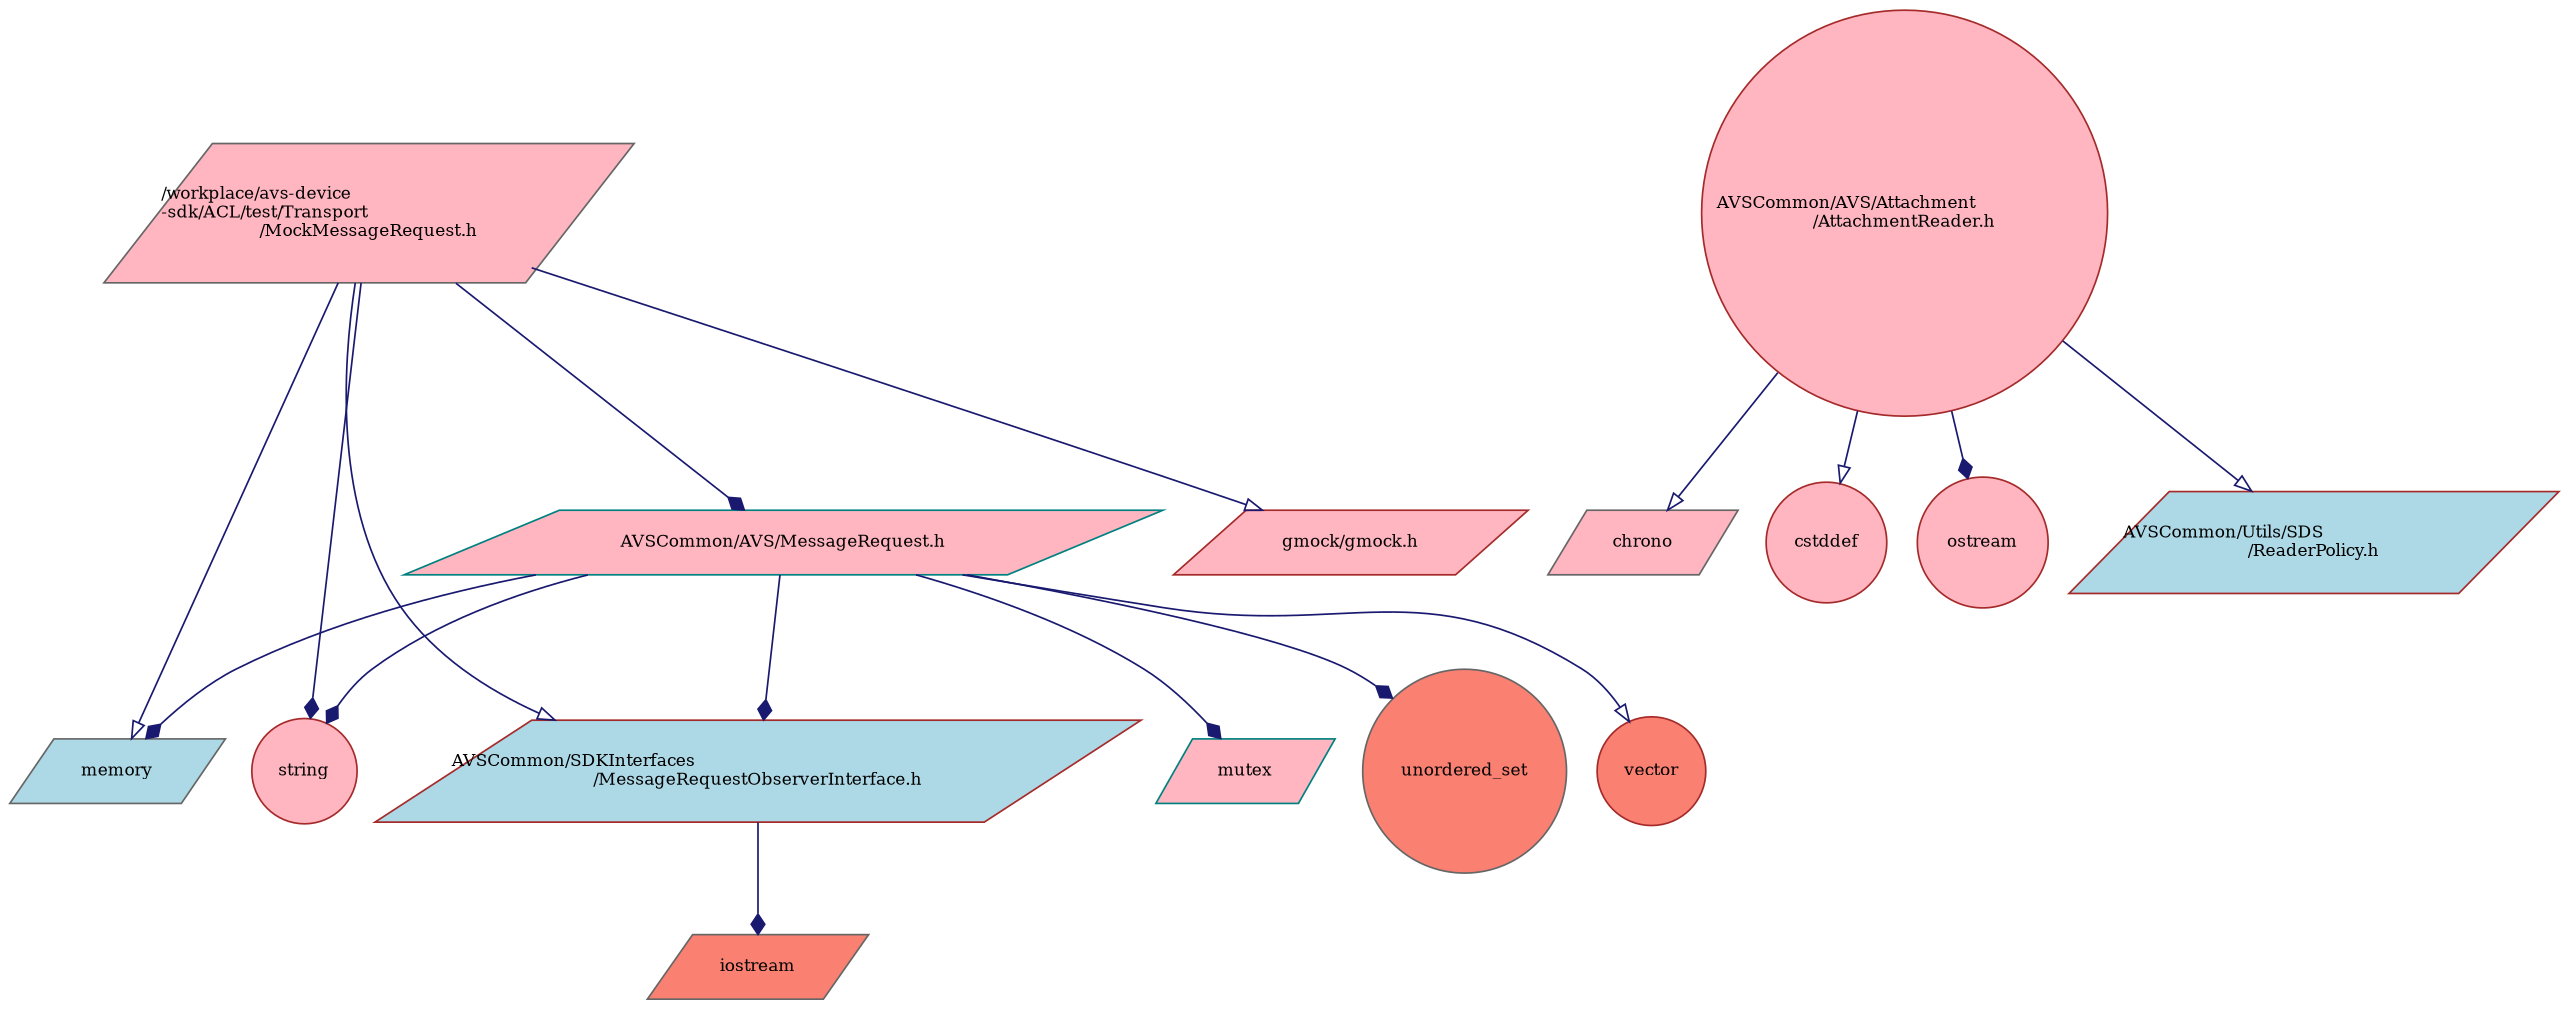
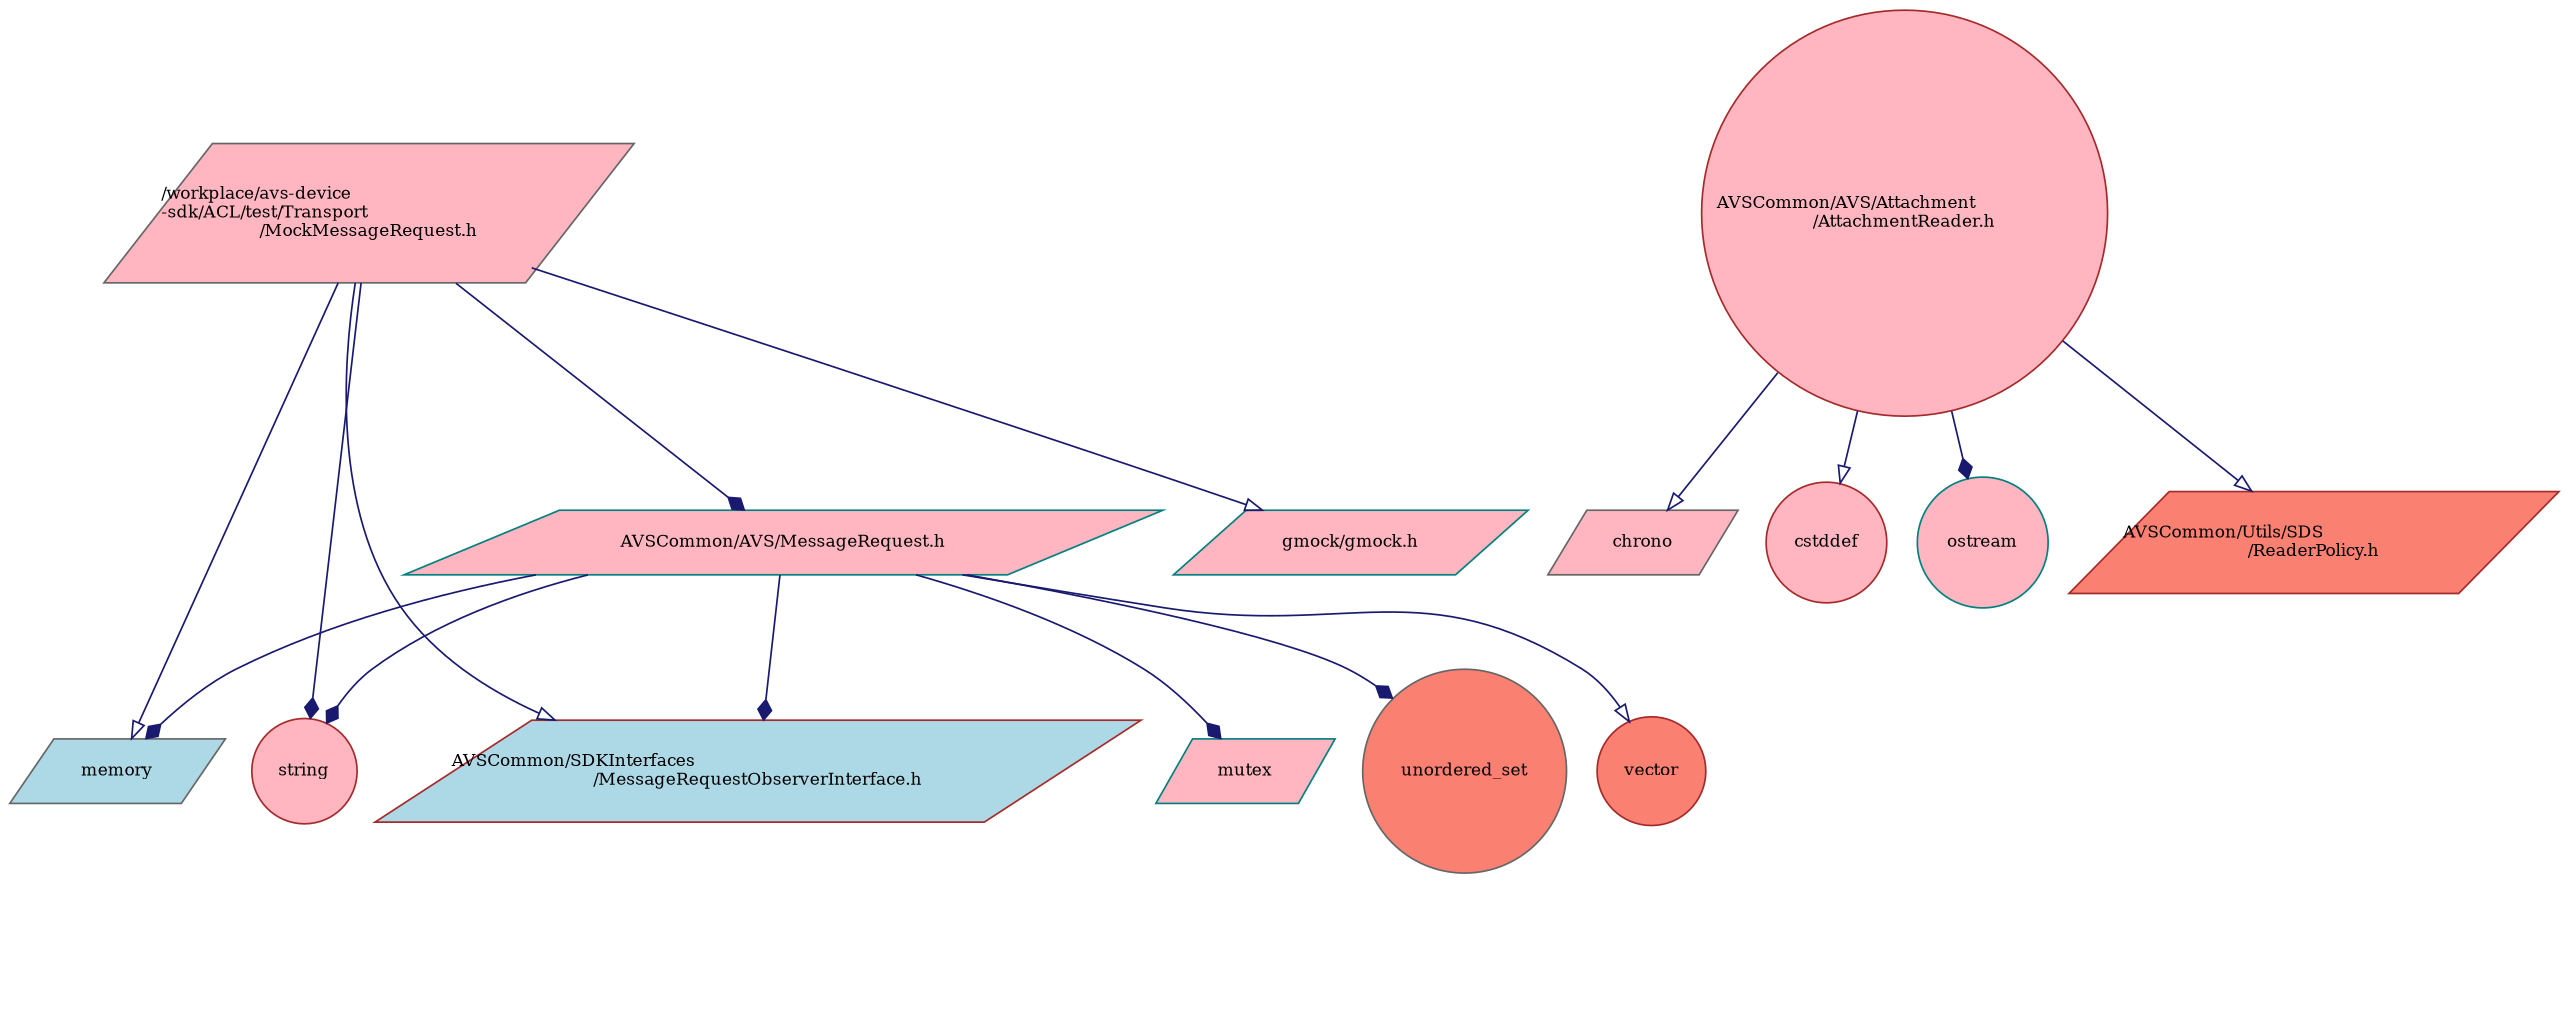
node "gmock/gmock.h": color brown -> teal
node "ostream": color brown -> teal
node "AVSCommon/Utils/SDS /ReaderPolicy.h": fillcolor lightblue -> salmon
node "iostream": removed
